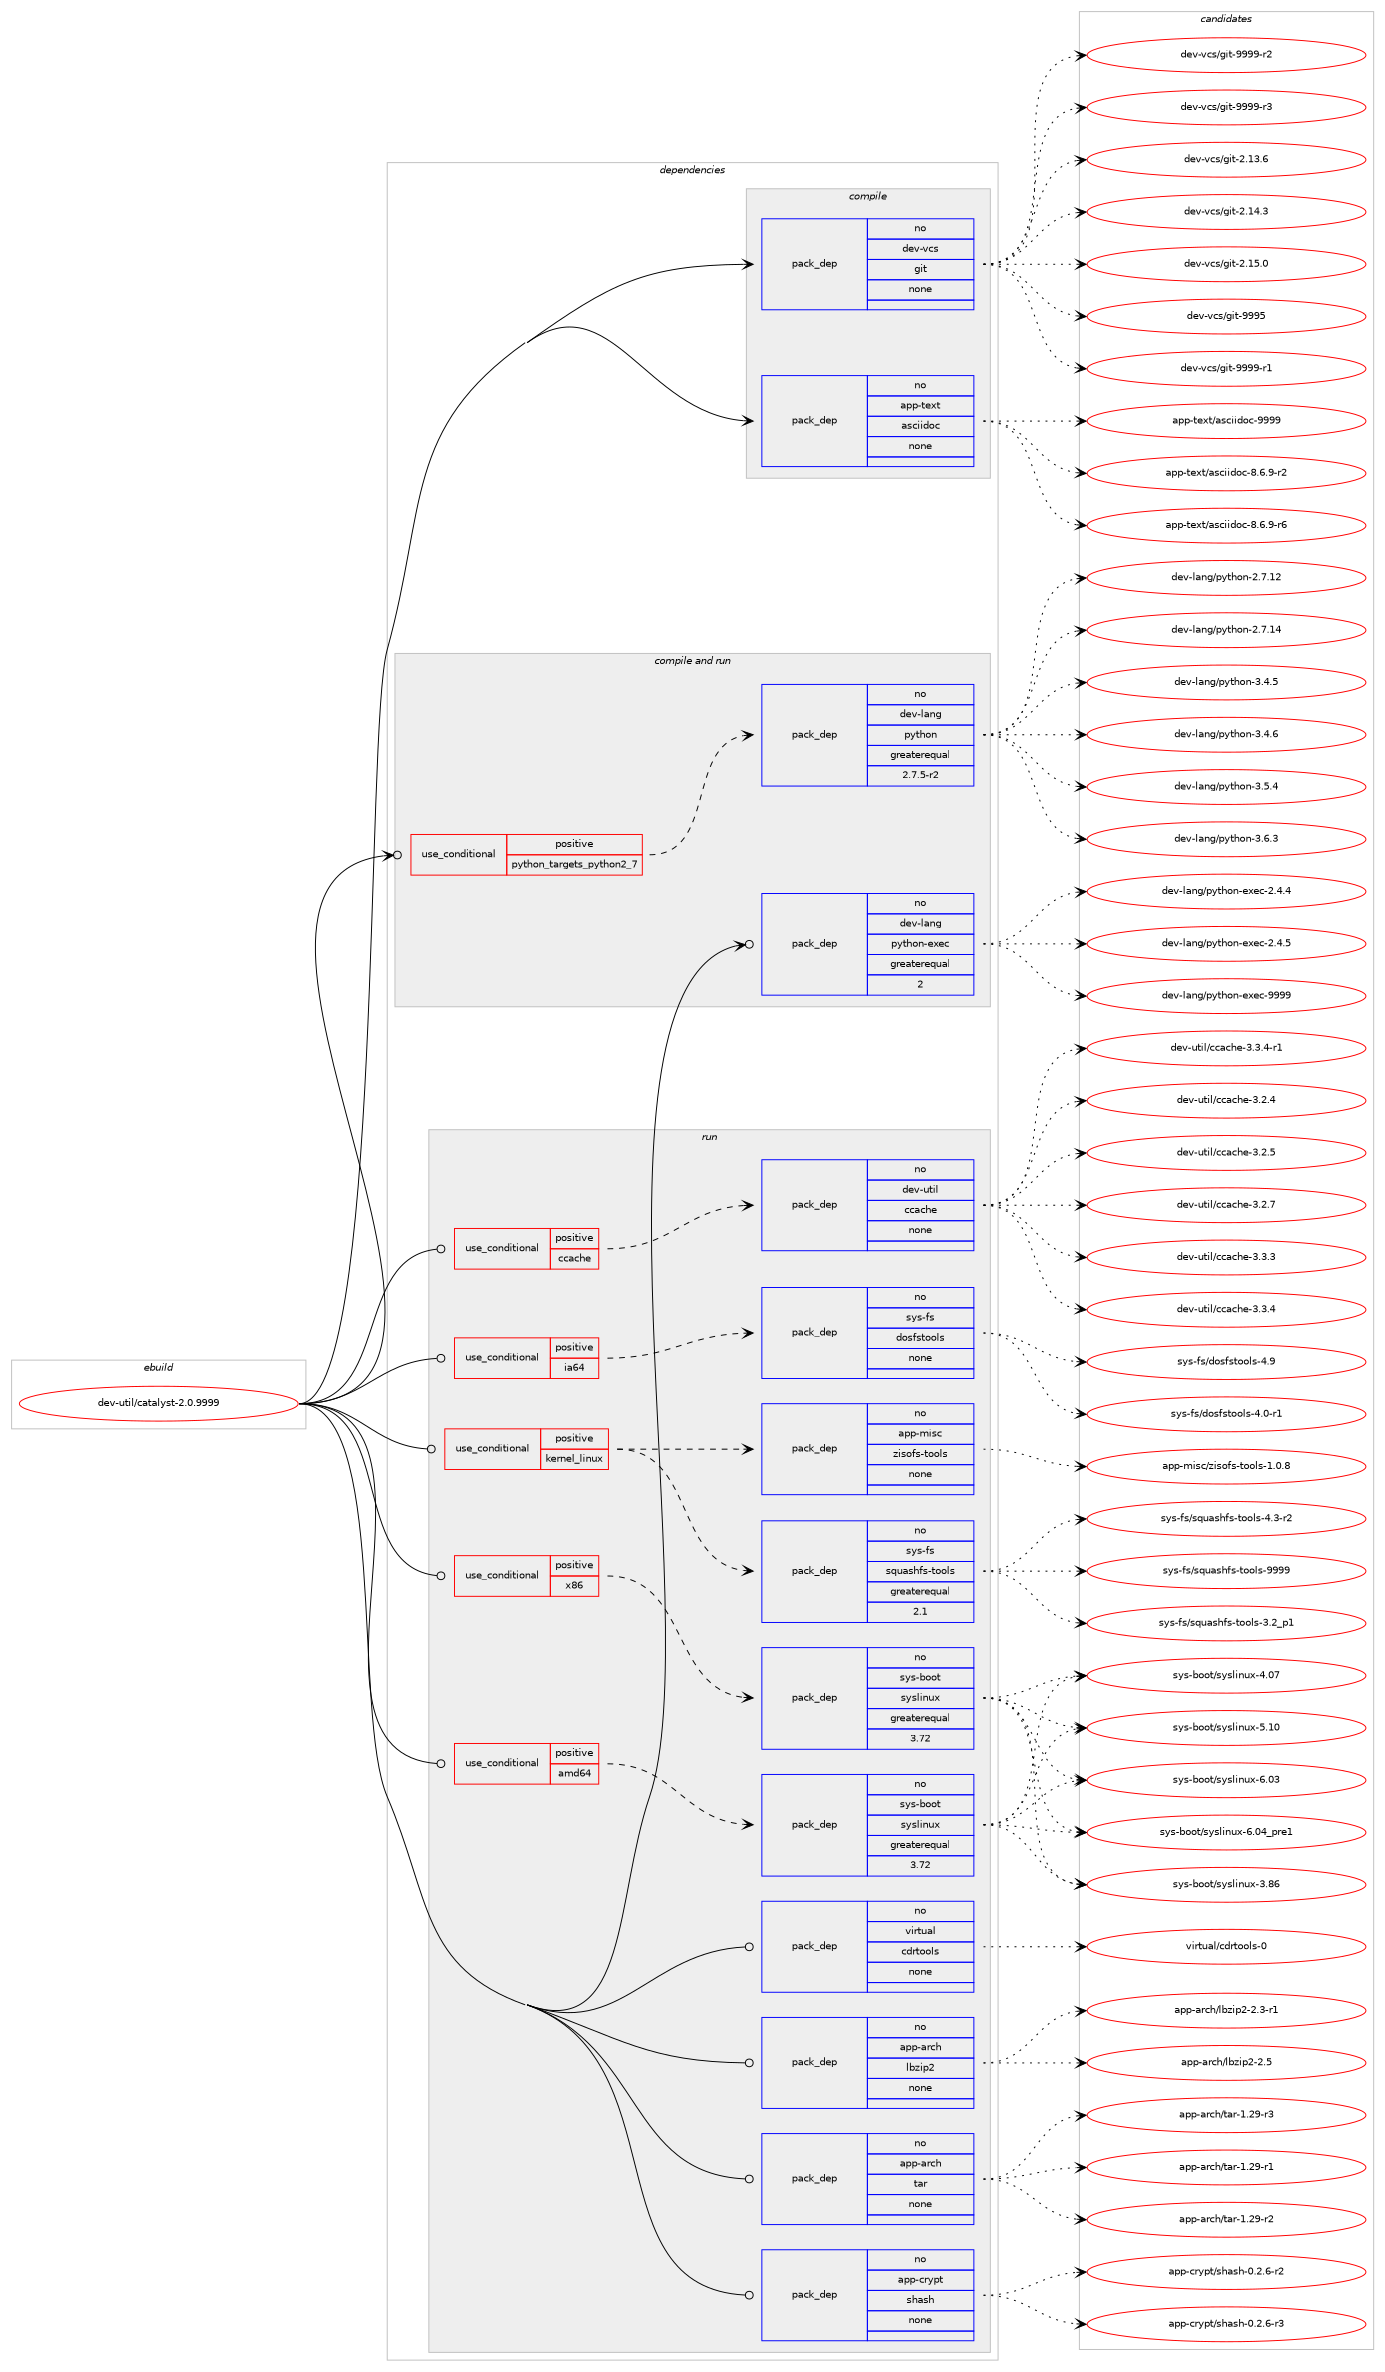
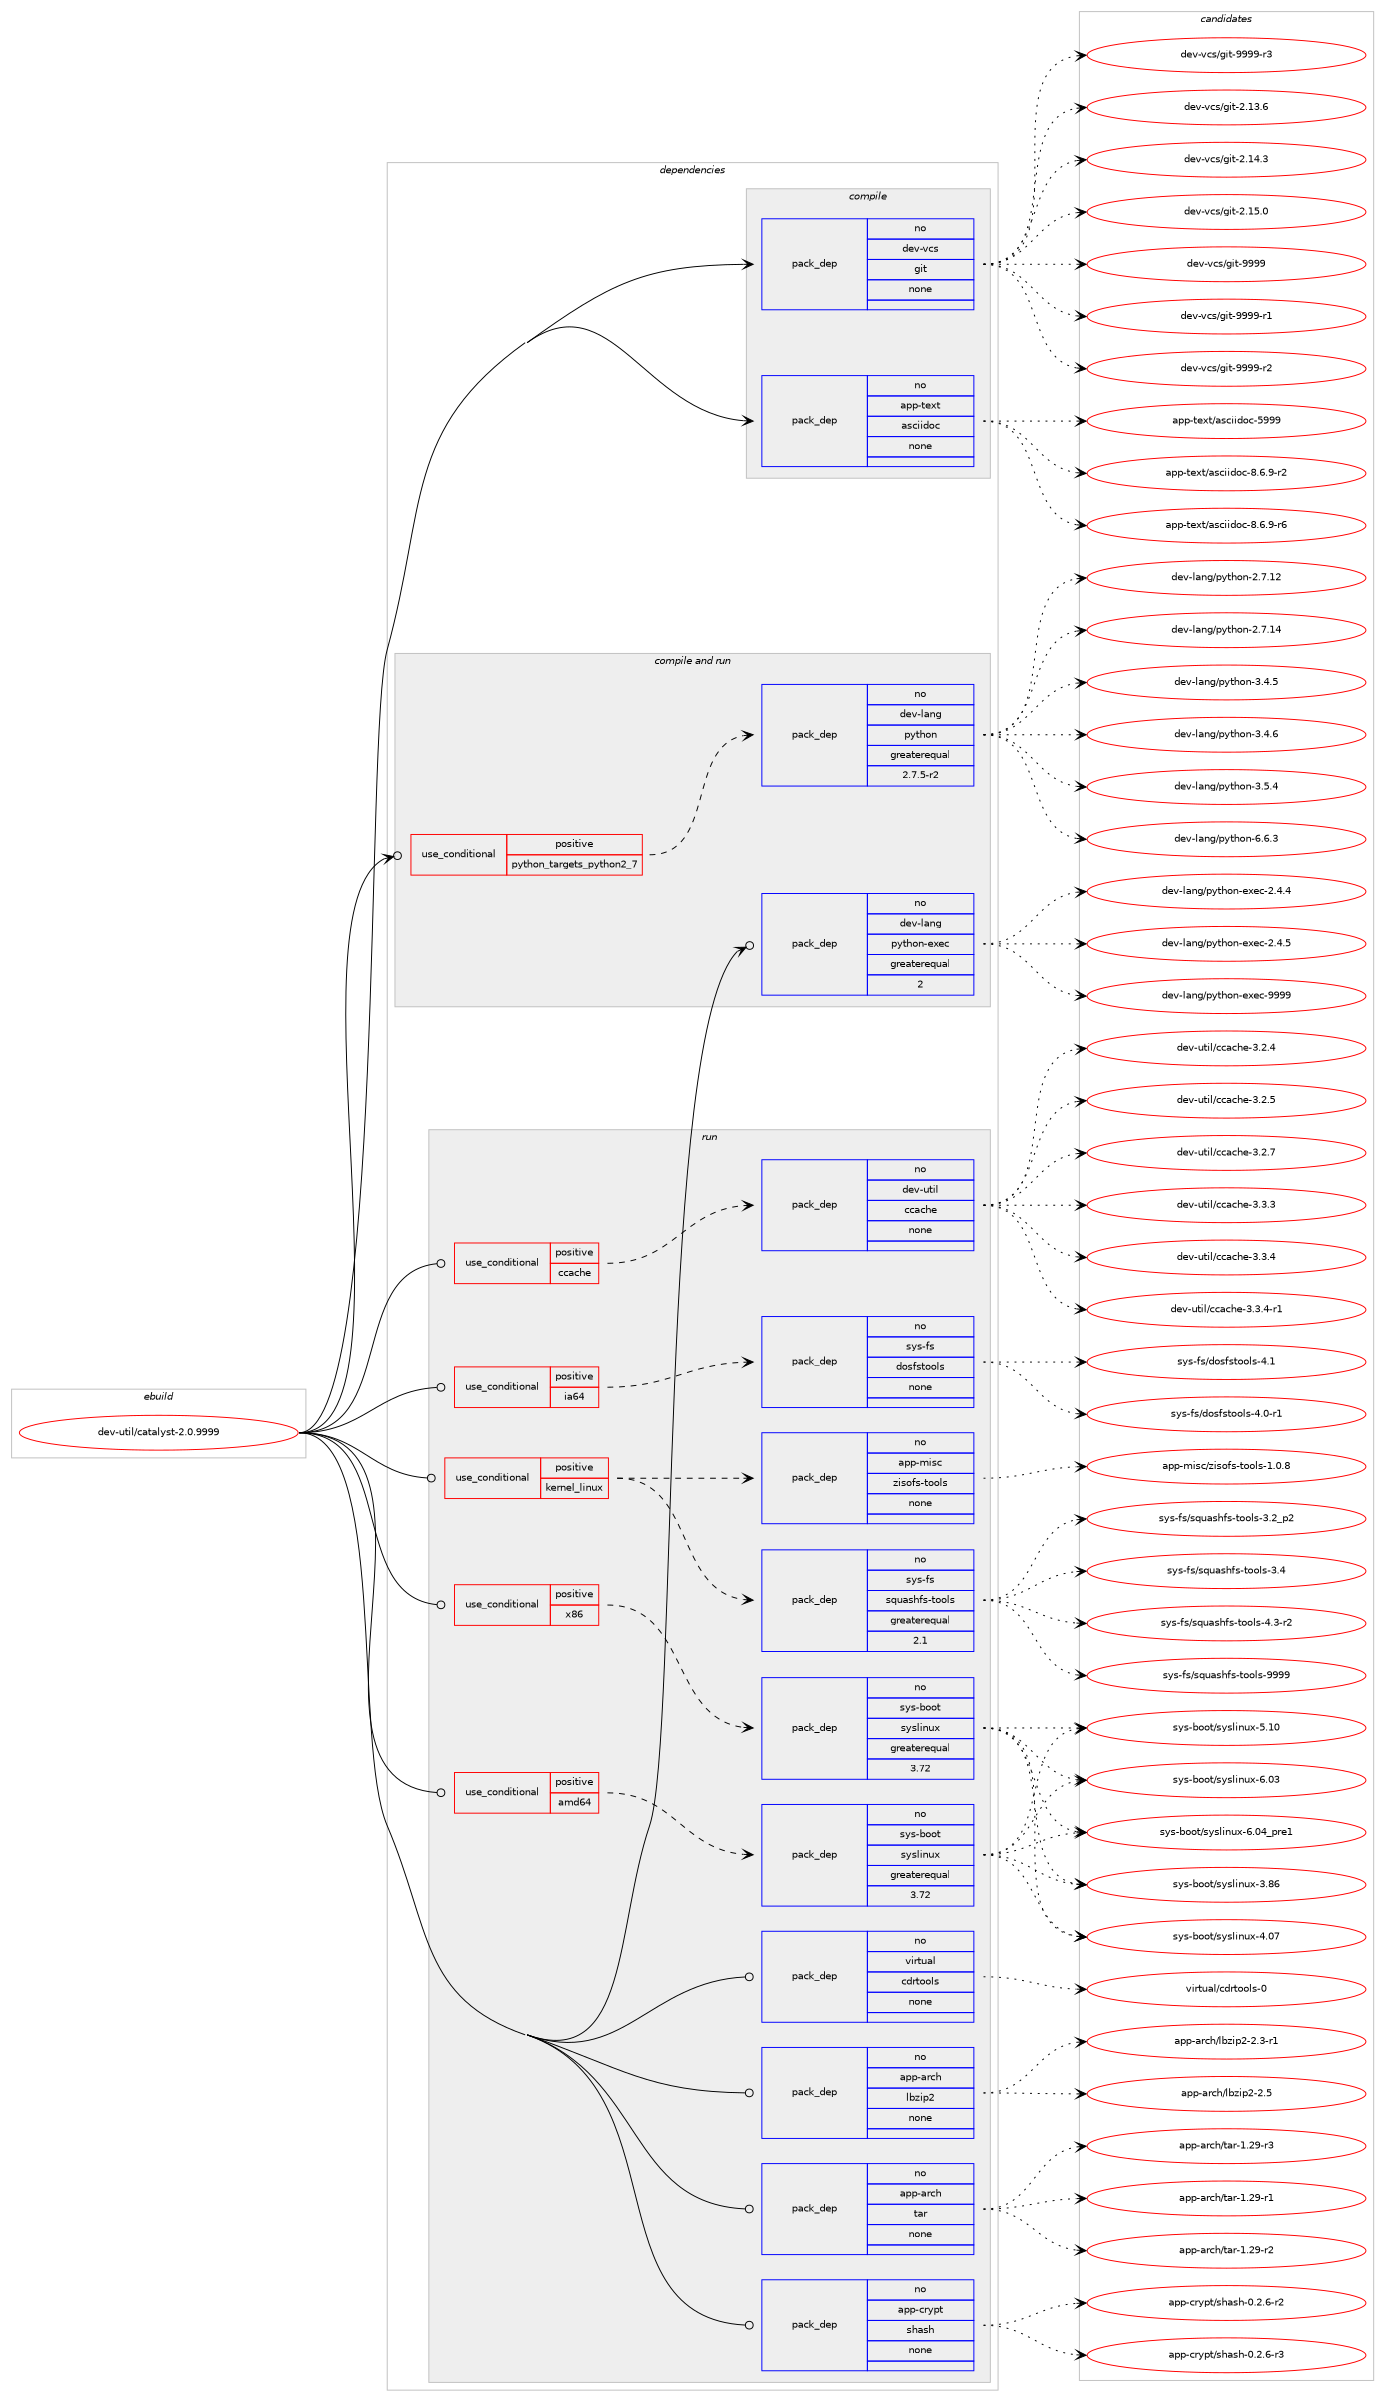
node "dev-vcs/git-9995": label "dev-vcs/git-9995" -> "dev-vcs/git-9999"
node "app-text/asciidoc-9999": label "app-text/asciidoc-9999" -> "app-text/asciidoc-5999"
node "dev-lang/python-3.6.3": label "dev-lang/python-3.6.3" -> "dev-lang/python-6.6.3"
node "sys-fs/dosfstools-4.9": label "sys-fs/dosfstools-4.9" -> "sys-fs/dosfstools-4.1"
node "sys-fs/squashfs-tools-3.4": added
node "sys-fs/squashfs-tools-3.2_p1": label "sys-fs/squashfs-tools-3.2_p1" -> "sys-fs/squashfs-tools-3.2_p2"
